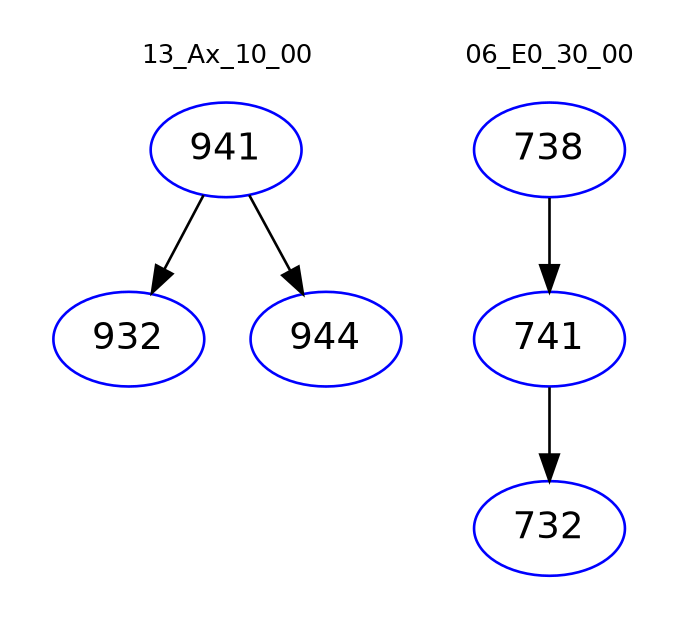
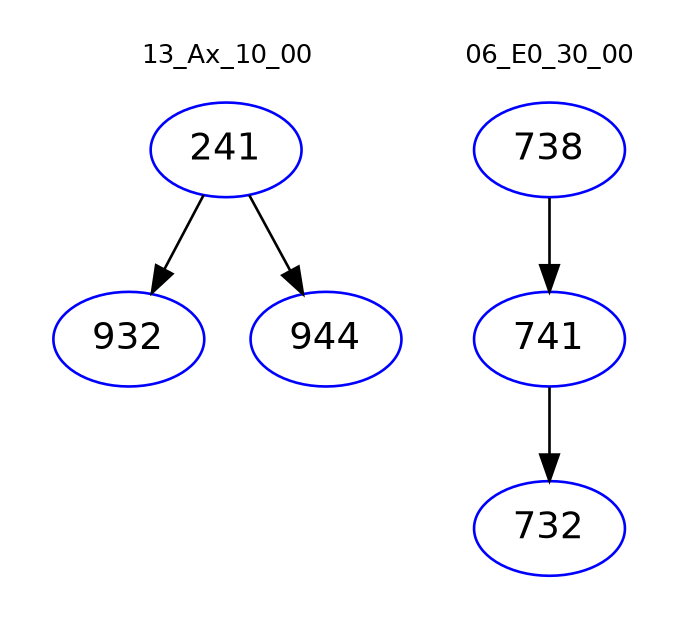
node "941": label "941" -> "241"
